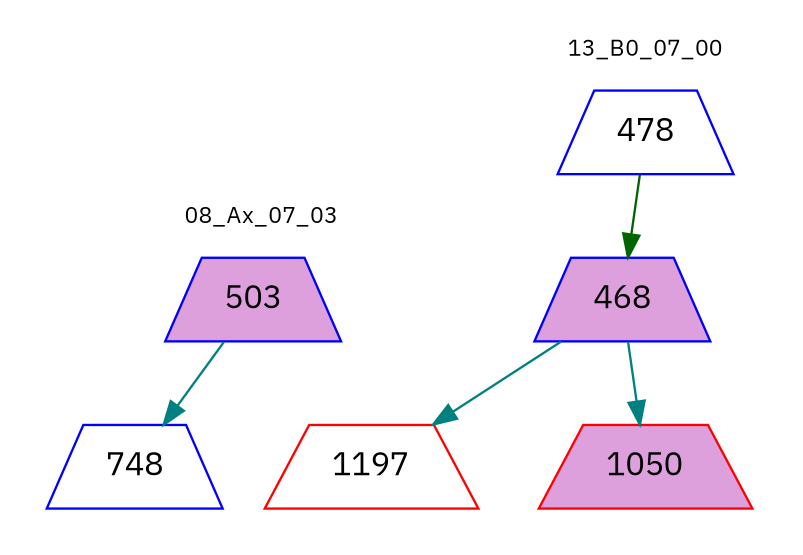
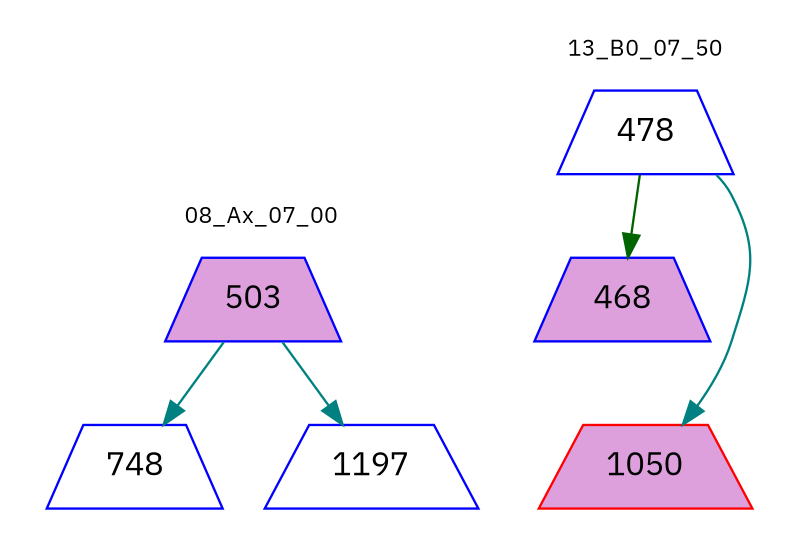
cluster "13_B0_07_00": label "13_B0_07_00" -> "13_B0_07_50"
cluster "08_Ax_07_03": label "08_Ax_07_03" -> "08_Ax_07_00"
edge "468" -> "1197": now "503" -> "1197"
edge "468" -> "1050": now "478" -> "1050"
node "1197": color red -> blue
